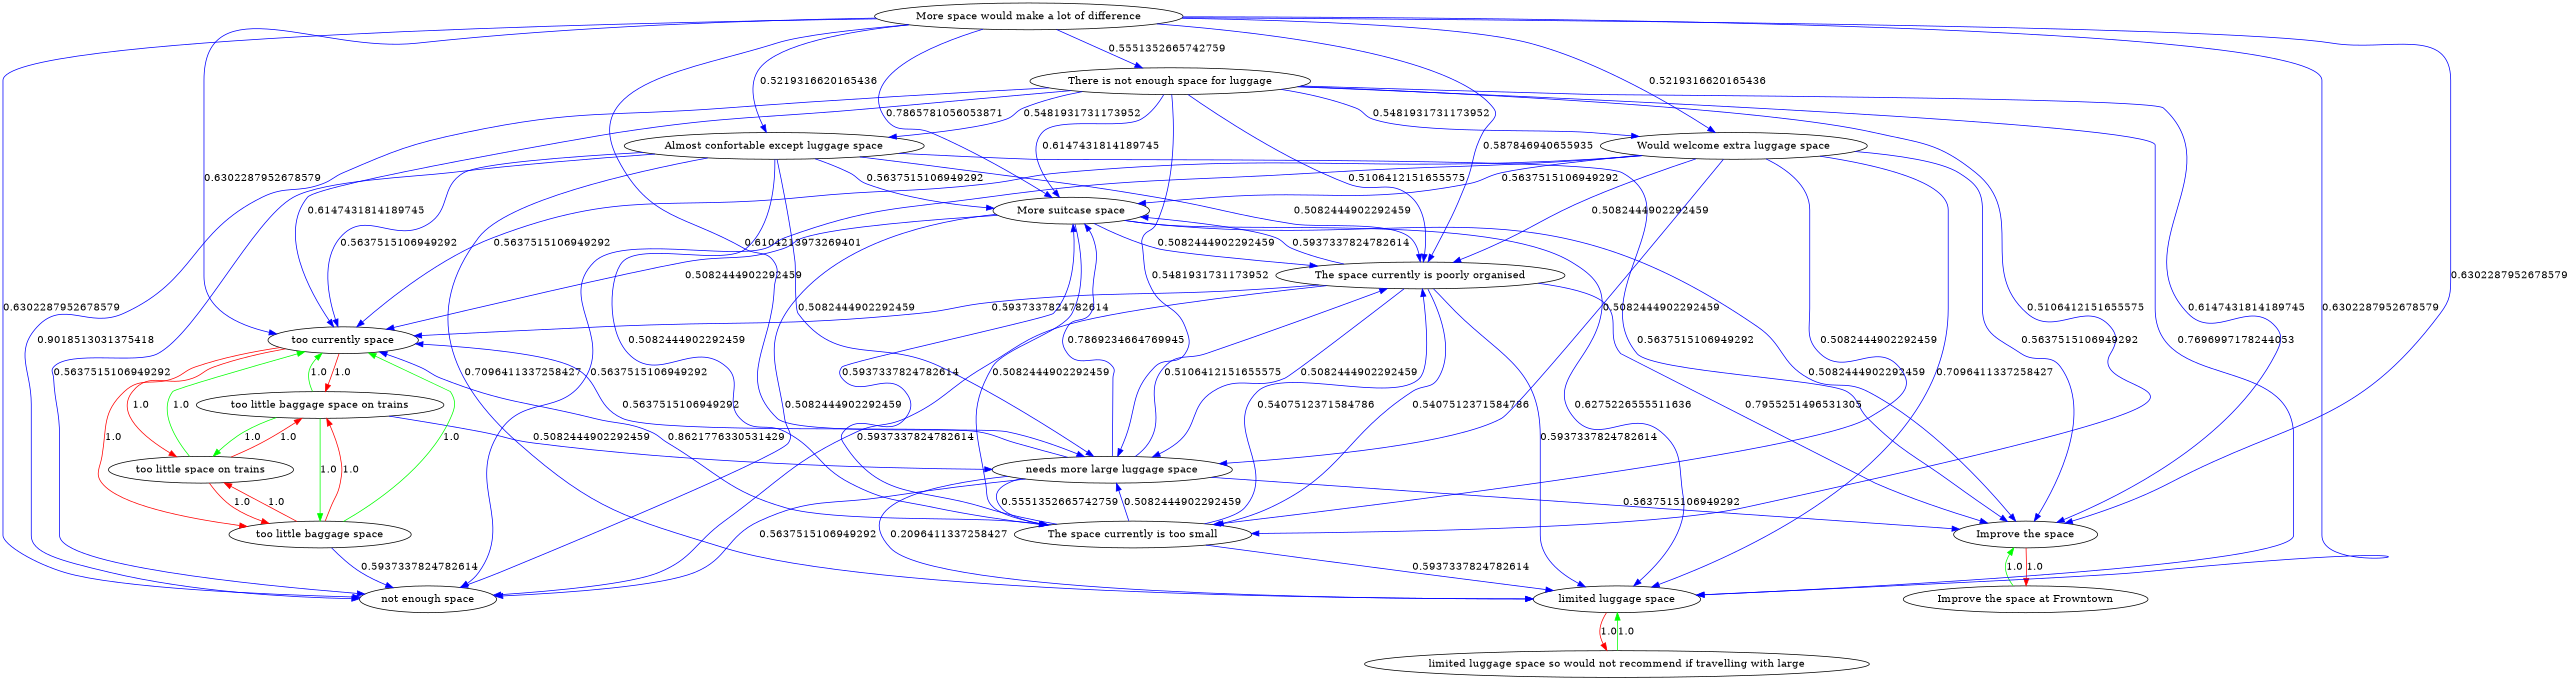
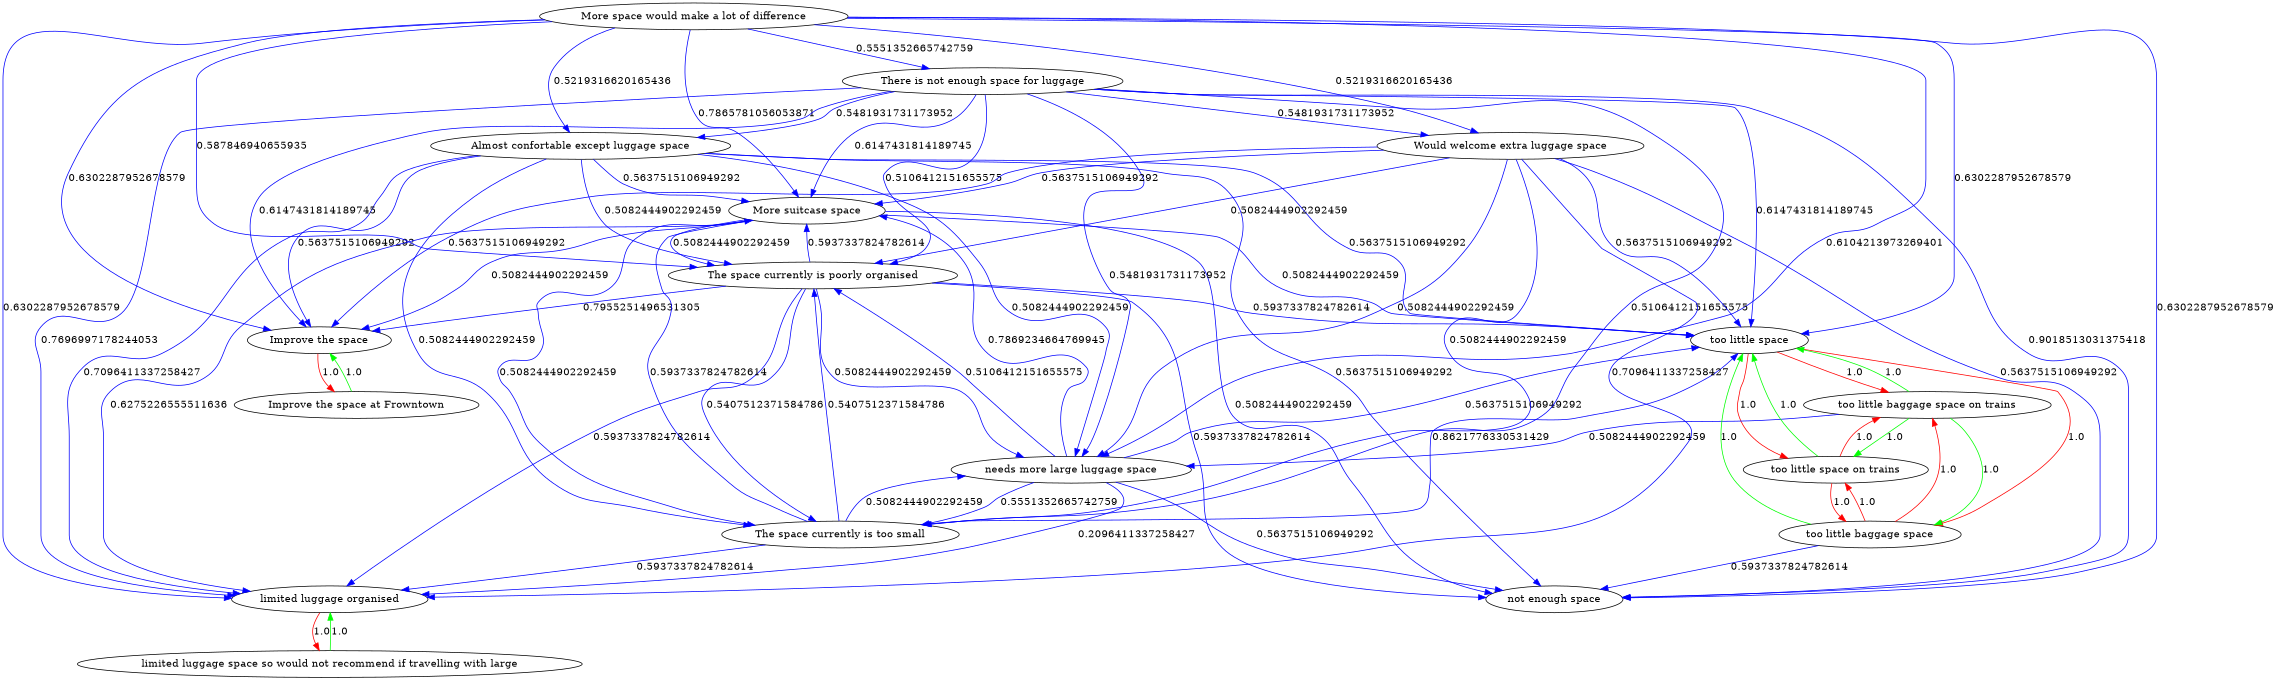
node "too currently space": label "too currently space" -> "too little space"
edge "needs more large luggage space" -> "Improve the space": removed, label "0.5637515106949292"
node "limited luggage space": label "limited luggage space" -> "limited luggage organised"
